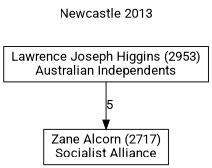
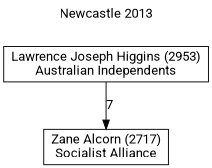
edge "Lawrence Joseph Higgins (2953) Australian Independents" -> "Zane Alcorn (2717) Socialist Alliance": label "5" -> "7"
